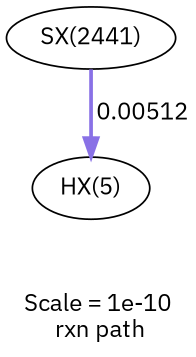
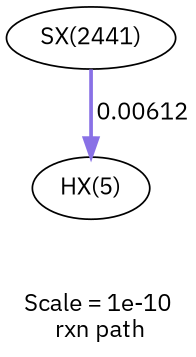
edge "SX(2441)" -> "HX(5)": label " 0.00512" -> " 0.00612"
